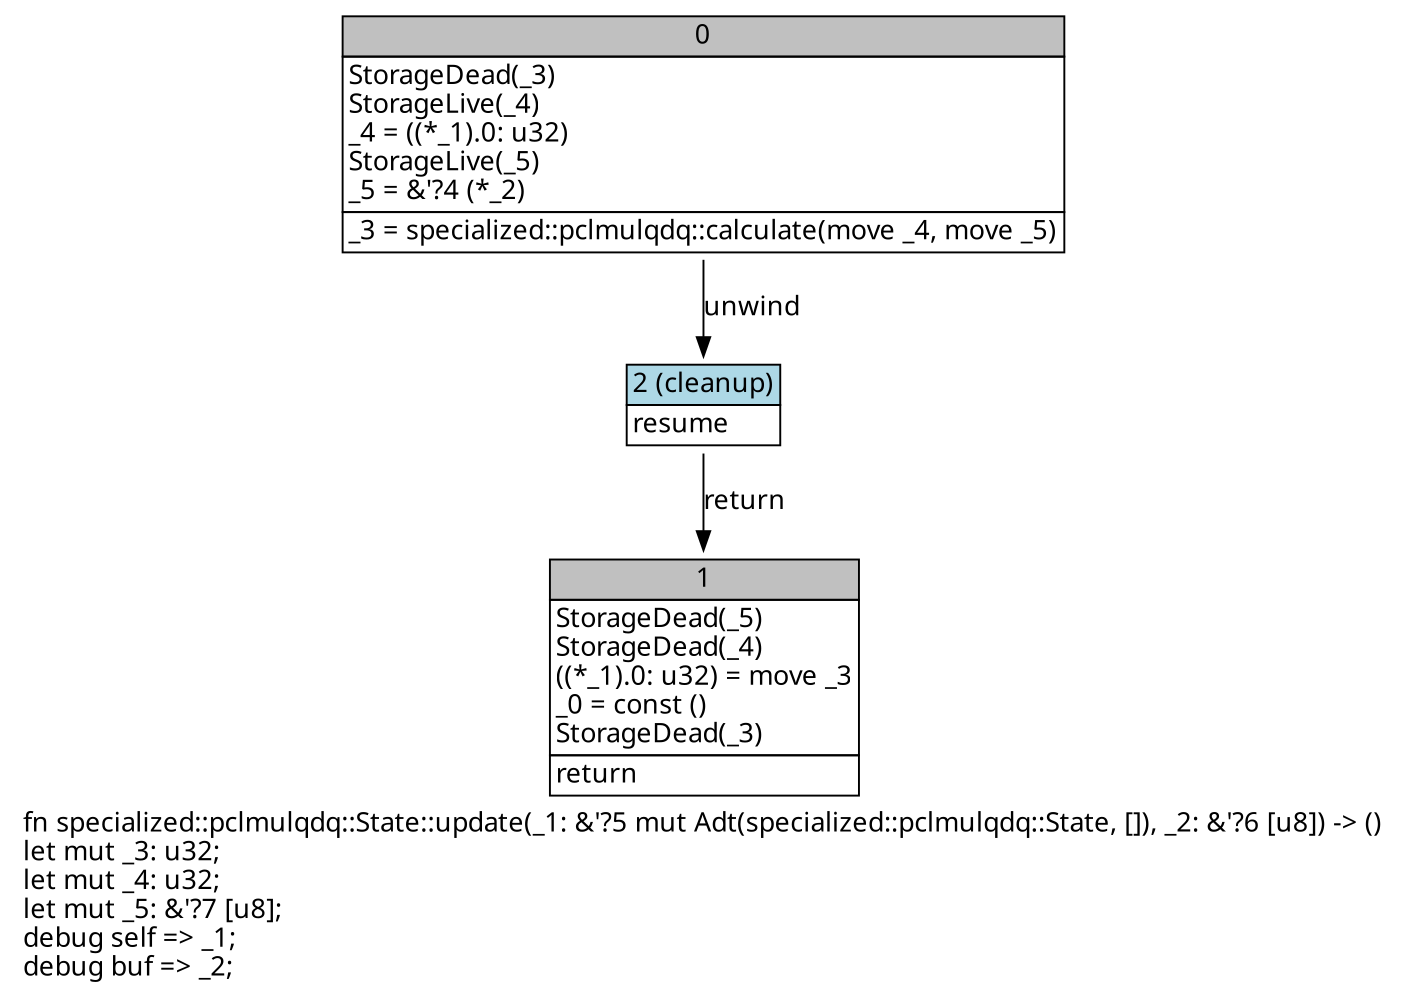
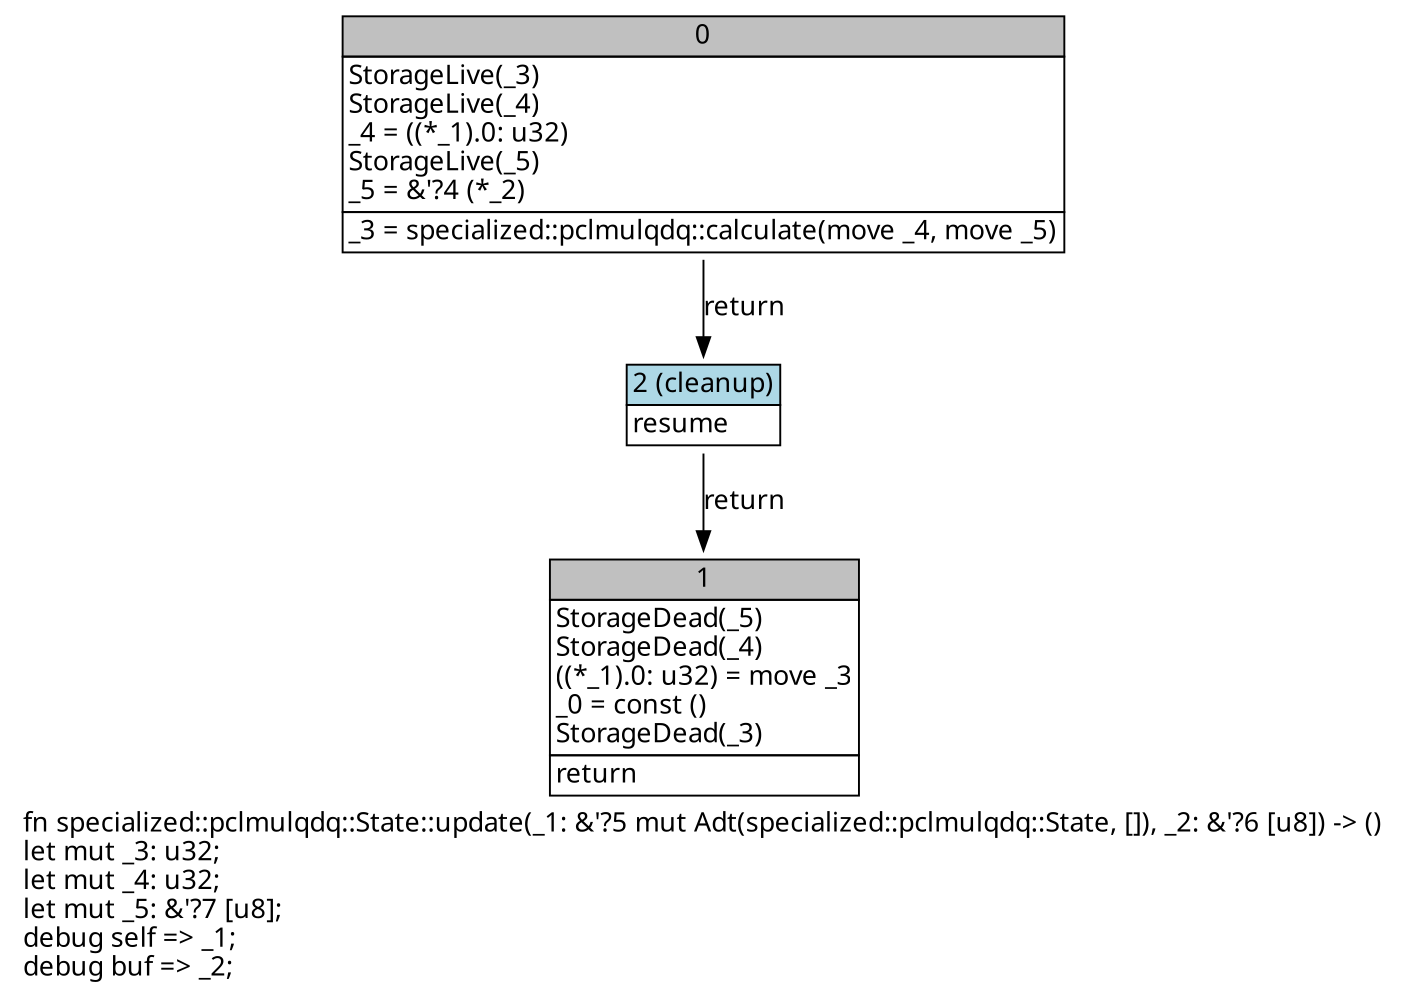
node "0": text "StorageDead(_3)" -> "StorageLive(_3)"
edge "0" -> "2 (cleanup)": label "unwind" -> "return"
